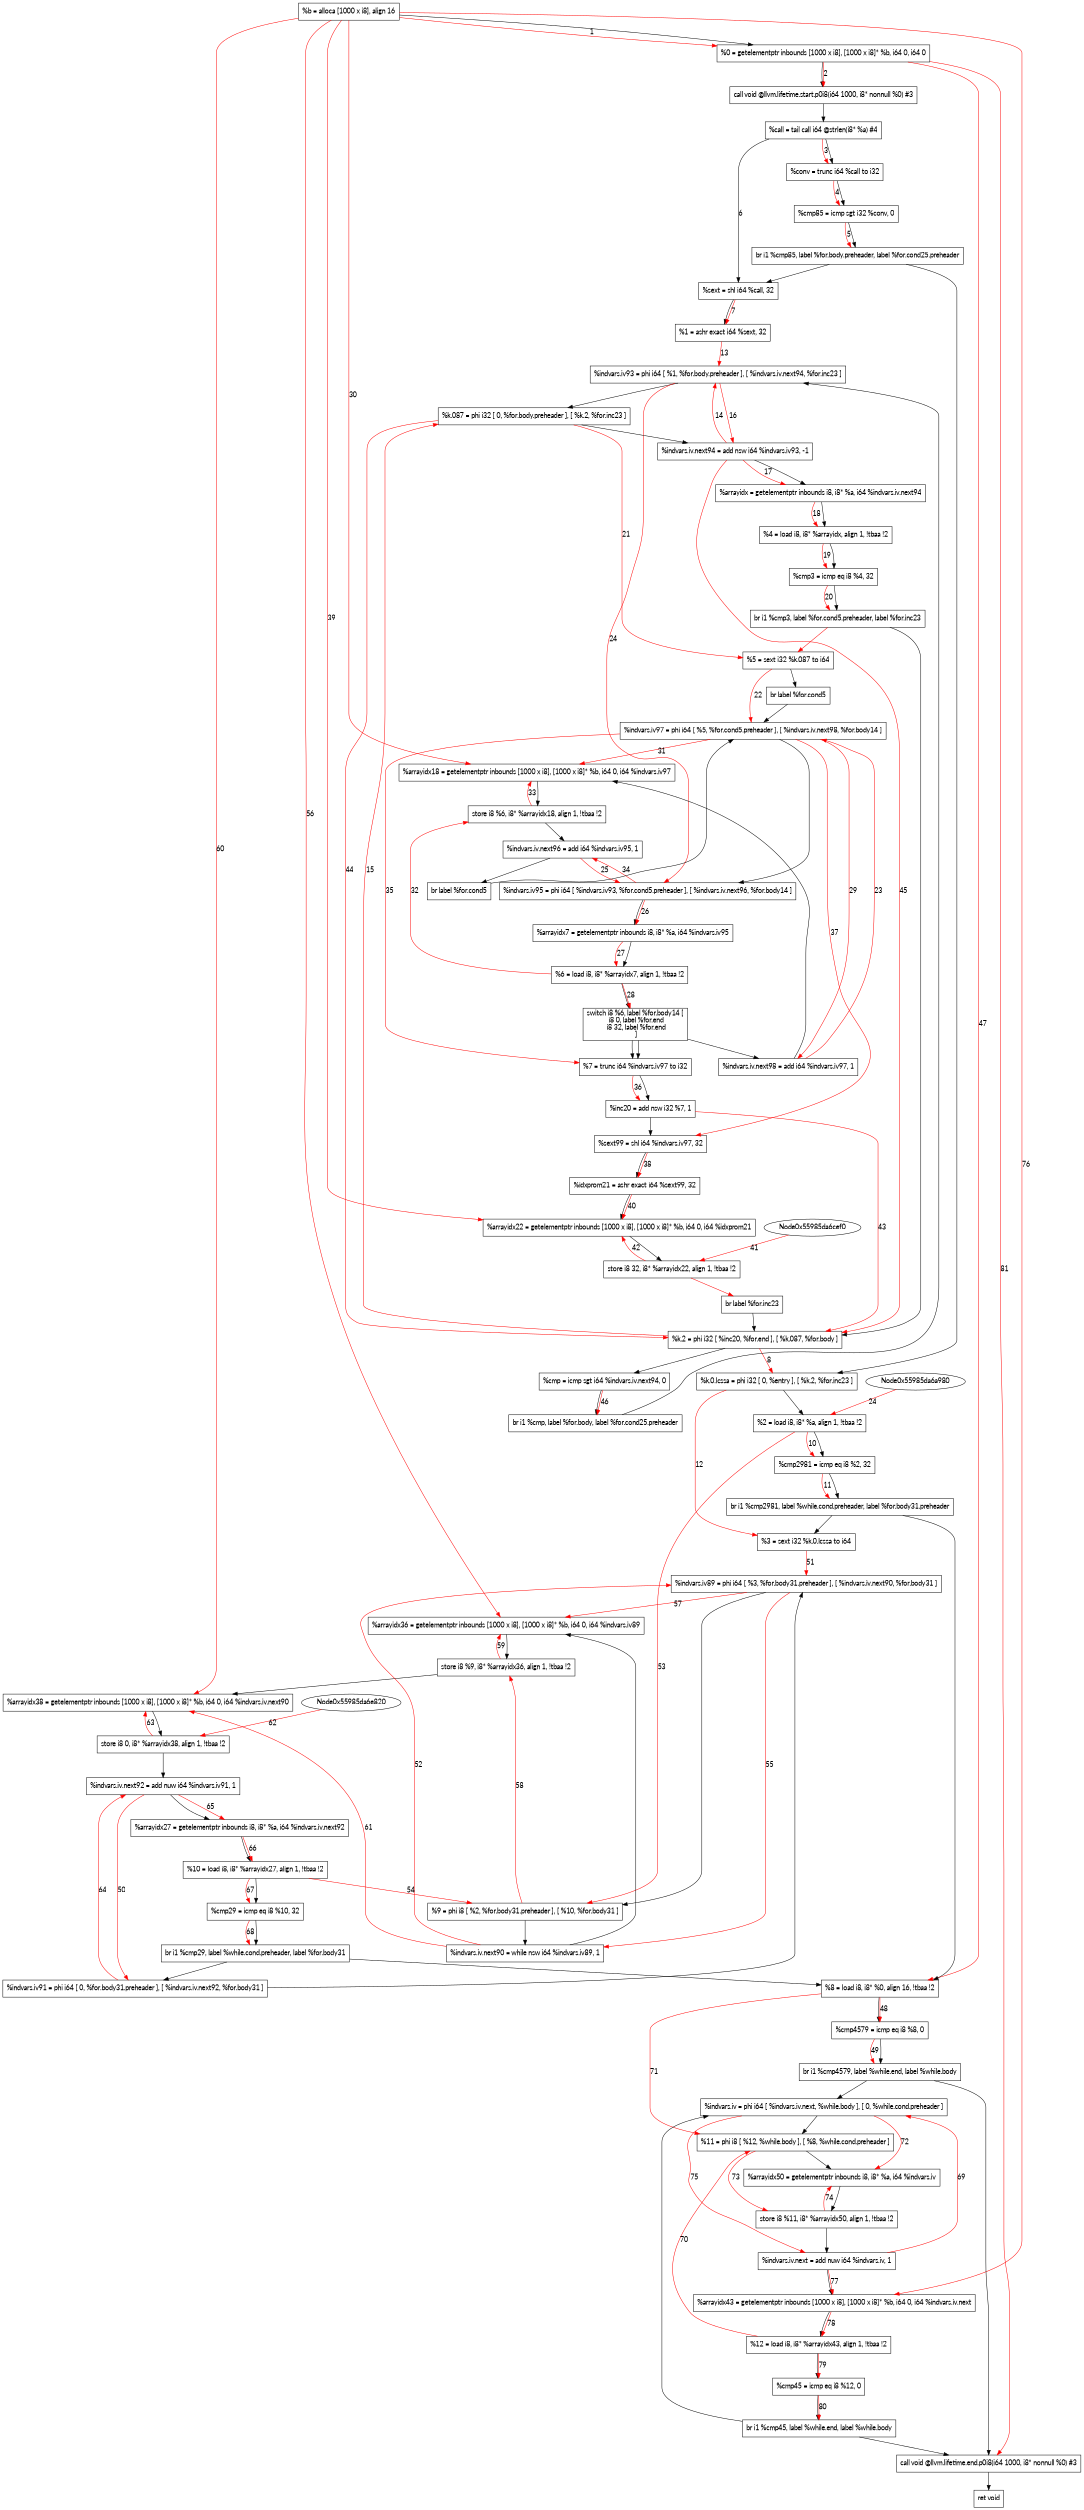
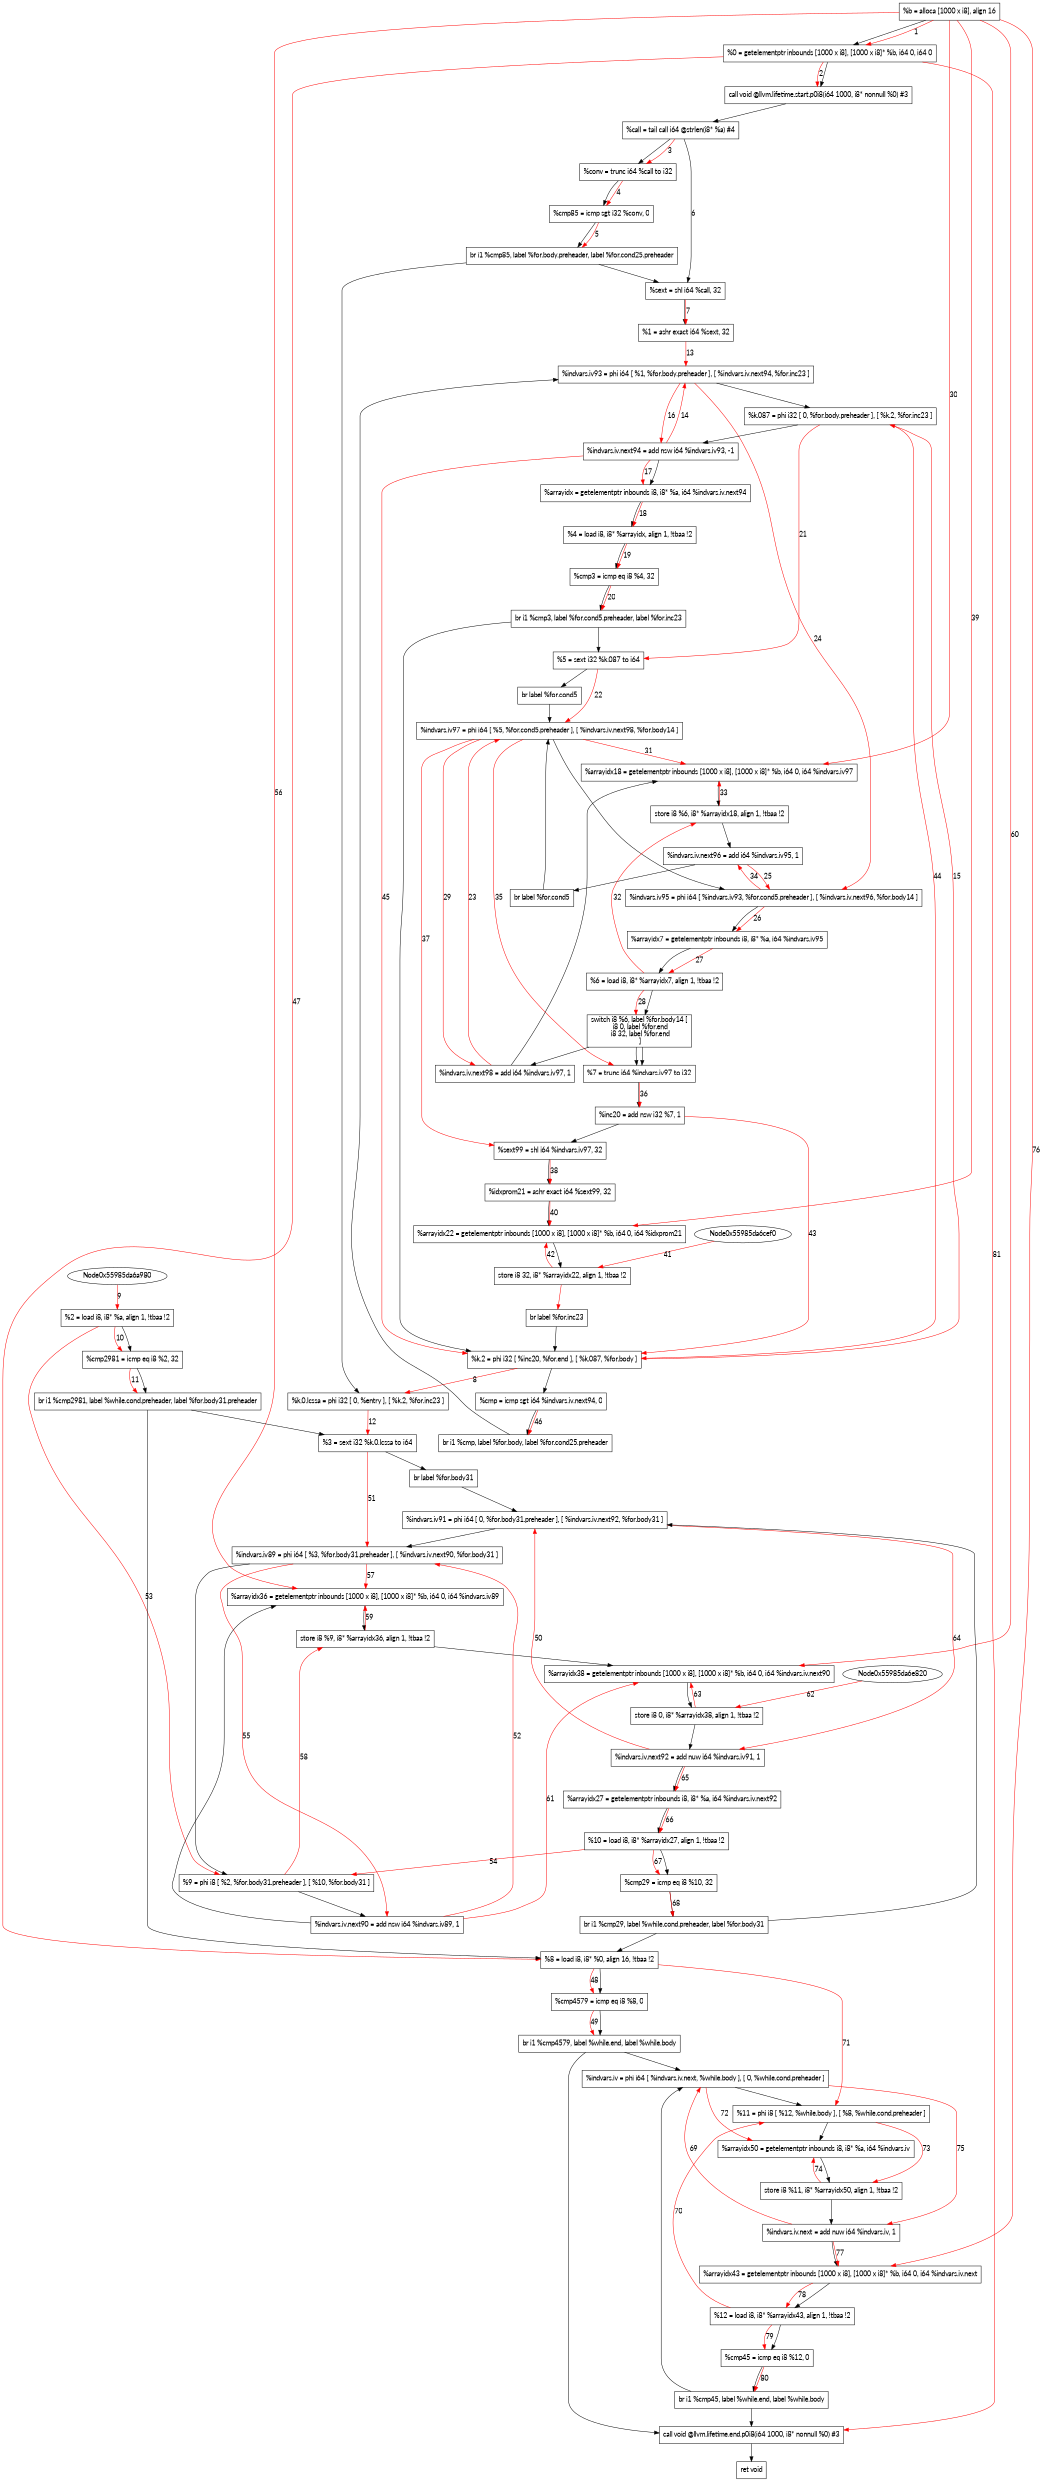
edge "br i1 %cmp3, label %for.cond5.preheader, label %for.inc23" -> "%5 = sext i32 %k.087 to i64": color red -> black
edge "%k.0.lcssa = phi i32 [ 0, %entry ], [ %k.2, %for.inc23 ]" -> "%2 = load i8, i8* %a, align 1, !tbaa !2": removed
edge "Node0x55985da6a980" -> "%2 = load i8, i8* %a, align 1, !tbaa !2": label "24" -> "9"
node "br label %for.body31": added
node "%indvars.iv.next90 = while nsw i64 %indvars.iv89, 1": label "%indvars.iv.next90 = while nsw i64 %indvars.iv89, 1" -> "%indvars.iv.next90 = add nsw i64 %indvars.iv89, 1"
